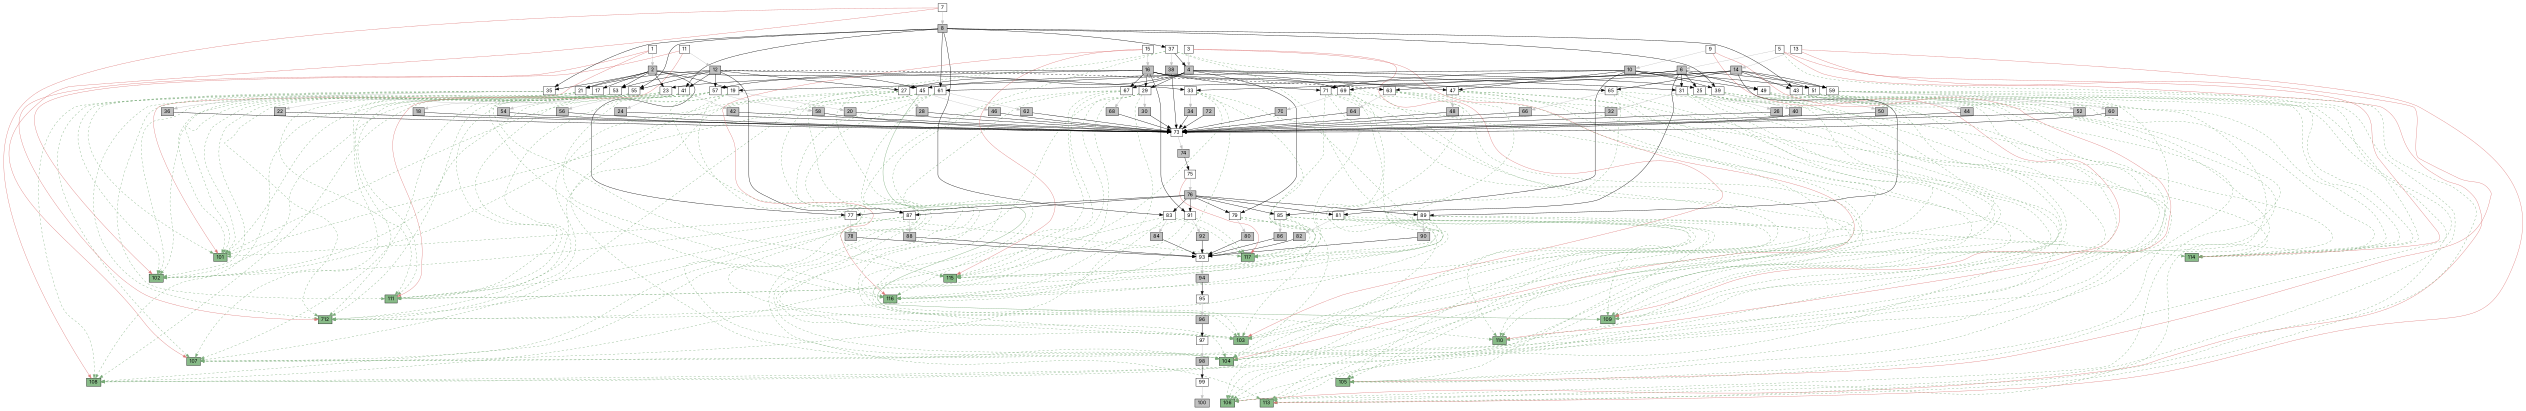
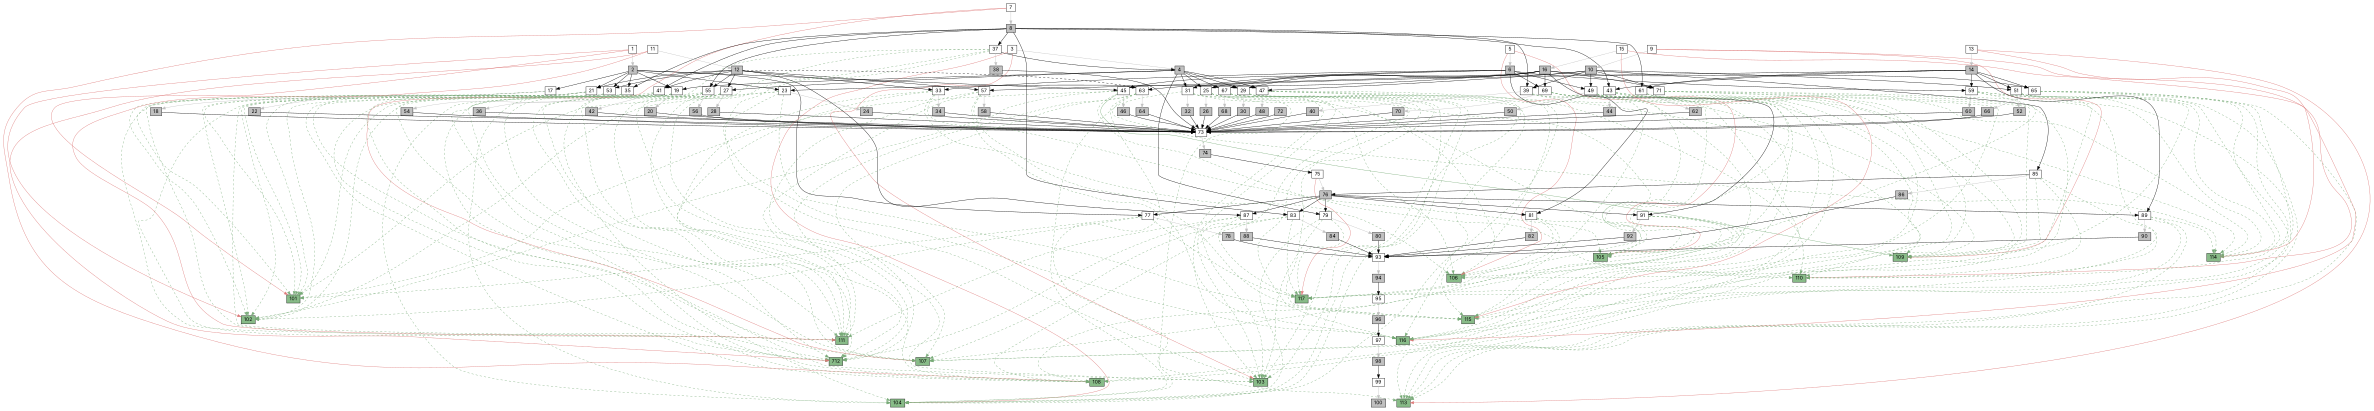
edge "5" -> "114": now "61" -> "114"
edge "76" -> "85": reversed
edge "87" -> "117": added
